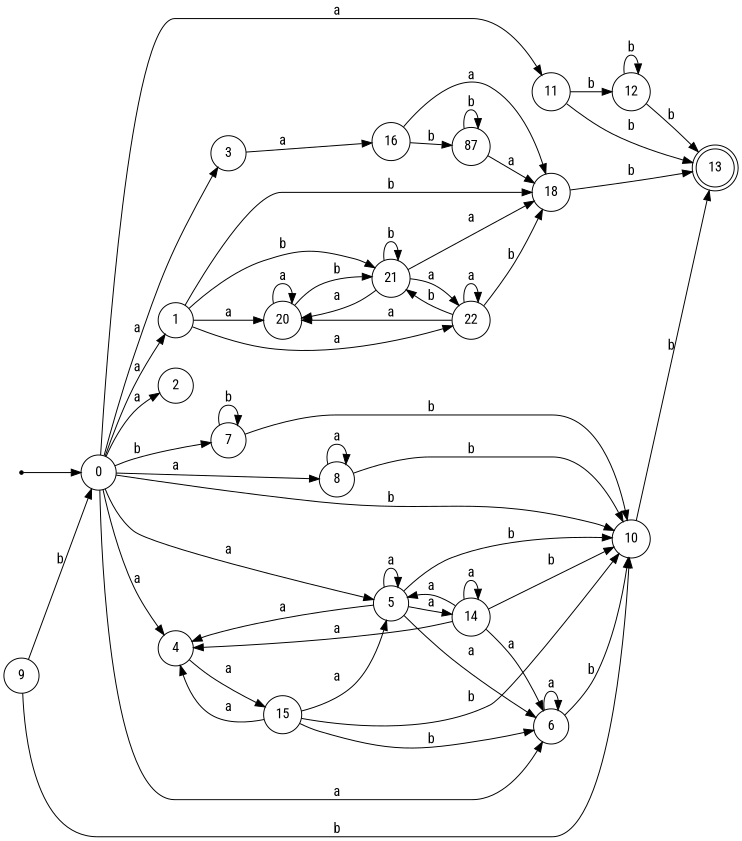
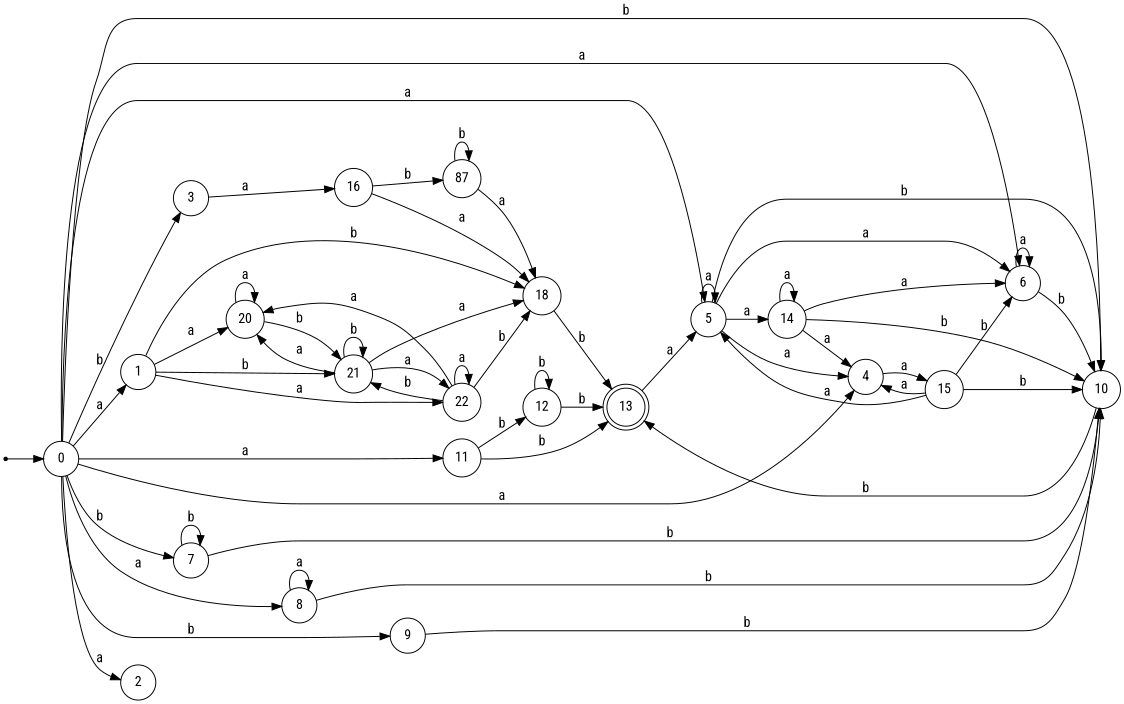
edge "0" -> "3": label "a" -> "b"
edge "9" -> "0": reversed
edge "14" -> "5": now "13" -> "5"
